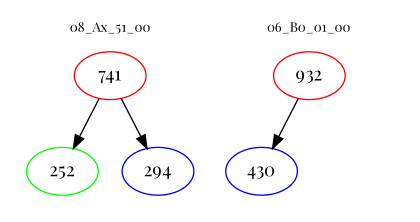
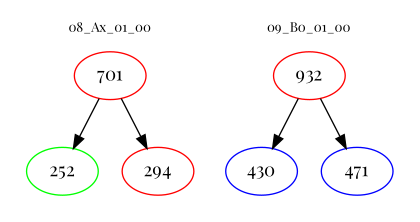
cluster "08_Ax_51_00": label "08_Ax_51_00" -> "08_Ax_01_00"
cluster "06_B0_01_00": label "06_B0_01_00" -> "09_B0_01_00"
node "741": label "741" -> "701"
node "294": color blue -> red
node "471": added
